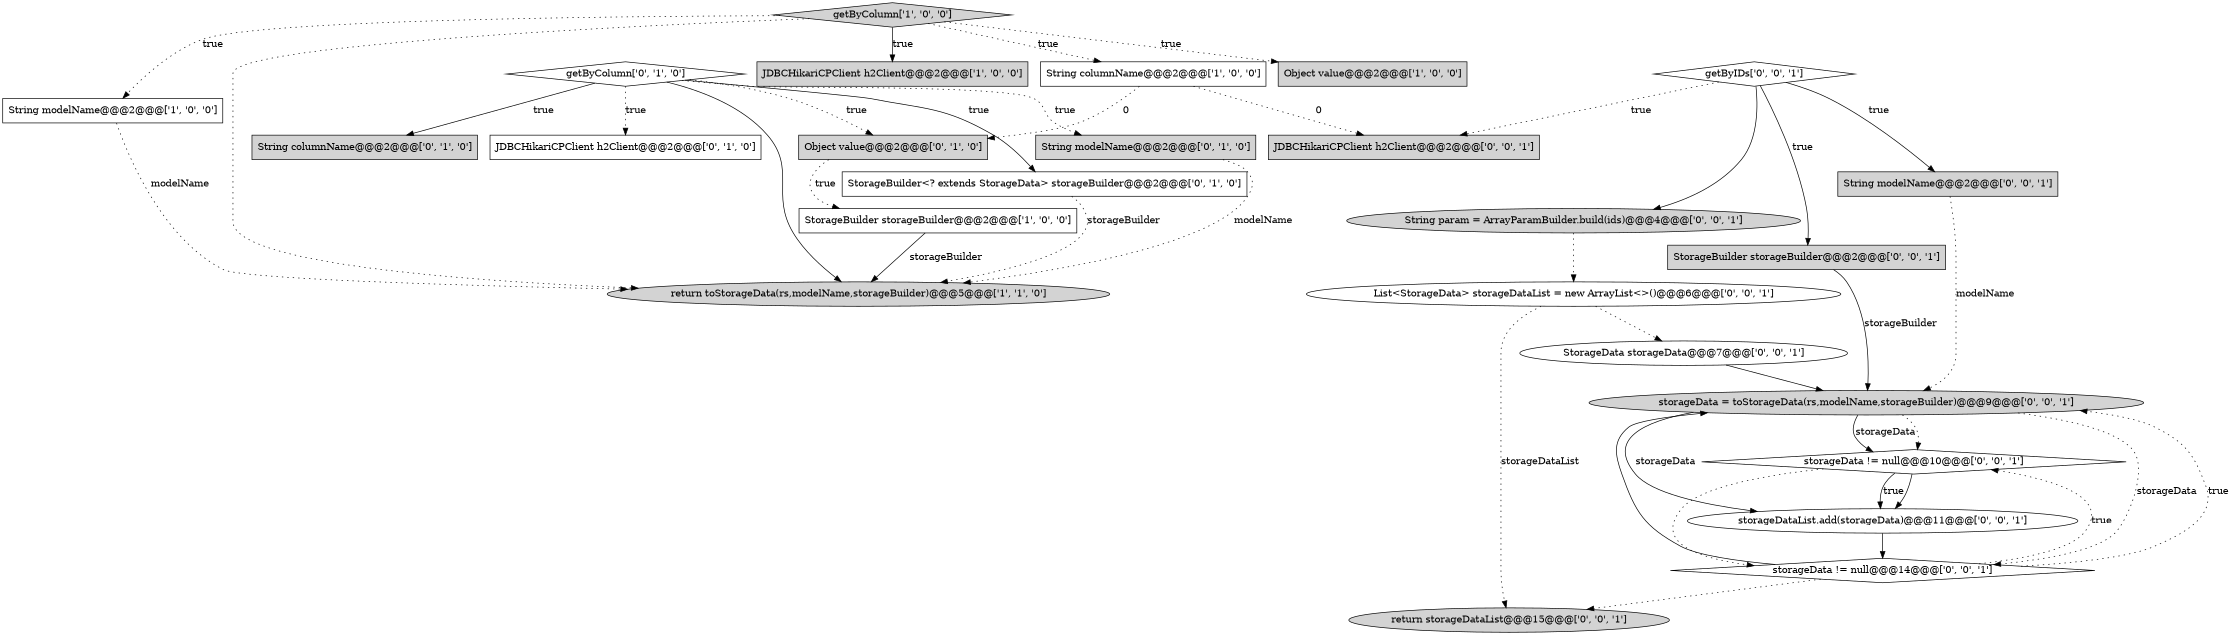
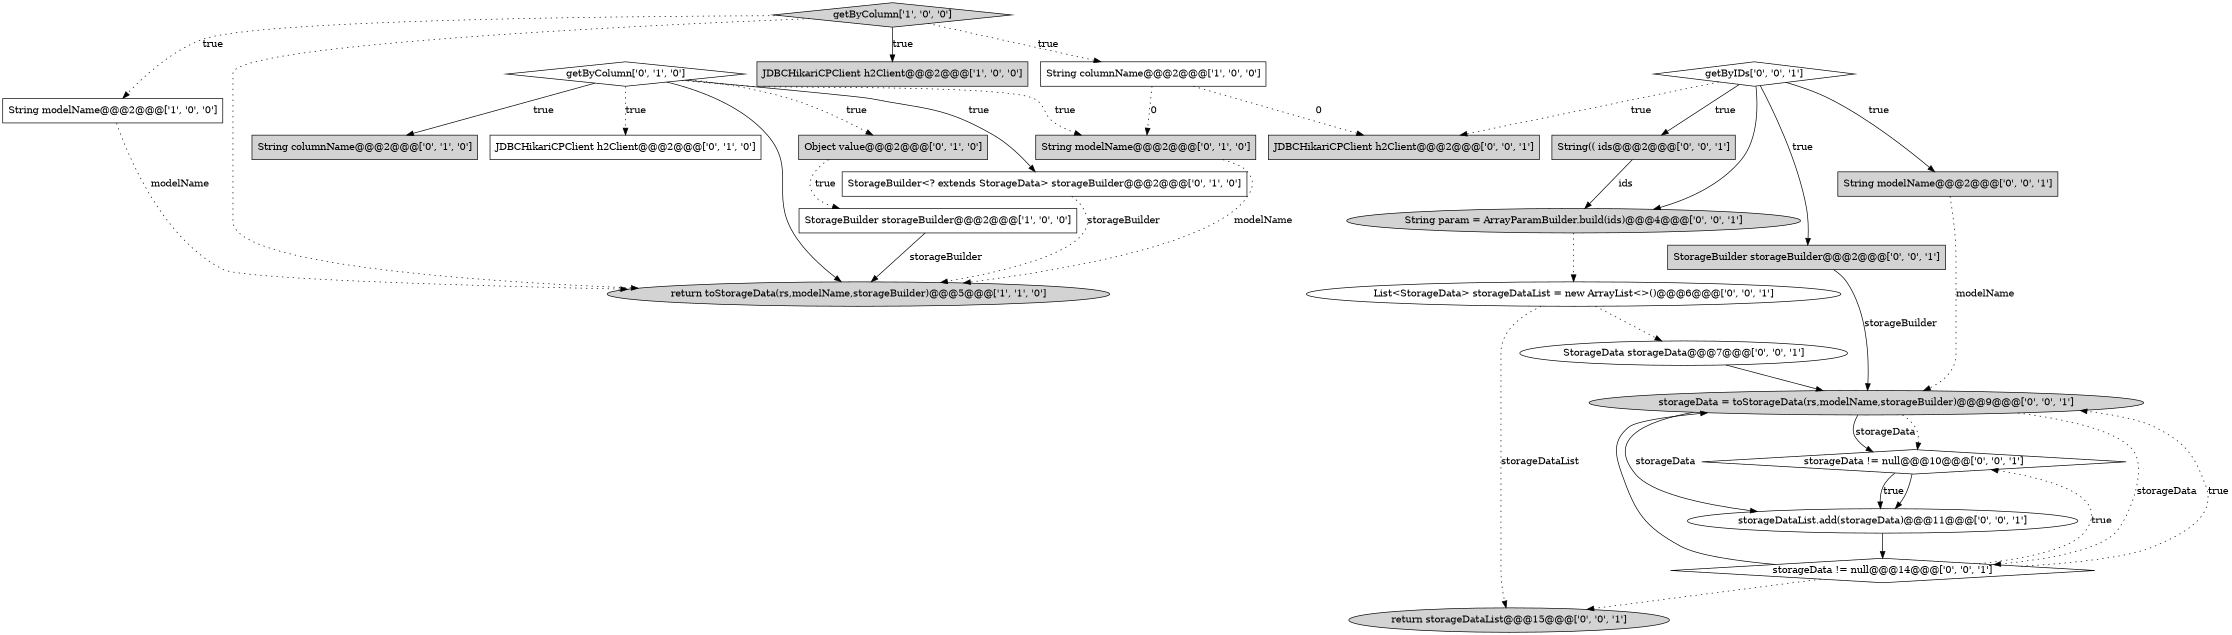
node "Object value@@@2@@@['1', '0', '0']": removed
edge "String columnName@@@2@@@['1', '0', '0']" -> "Object value@@@2@@@['0', '1', '0']": now "String columnName@@@2@@@['1', '0', '0']" -> "String modelName@@@2@@@['0', '1', '0']"
node "String(( ids@@@2@@@['0', '0', '1']": added
edge "storageData != null@@@10@@@['0', '0', '1']" -> "storageData != null@@@14@@@['0', '0', '1']": removed
